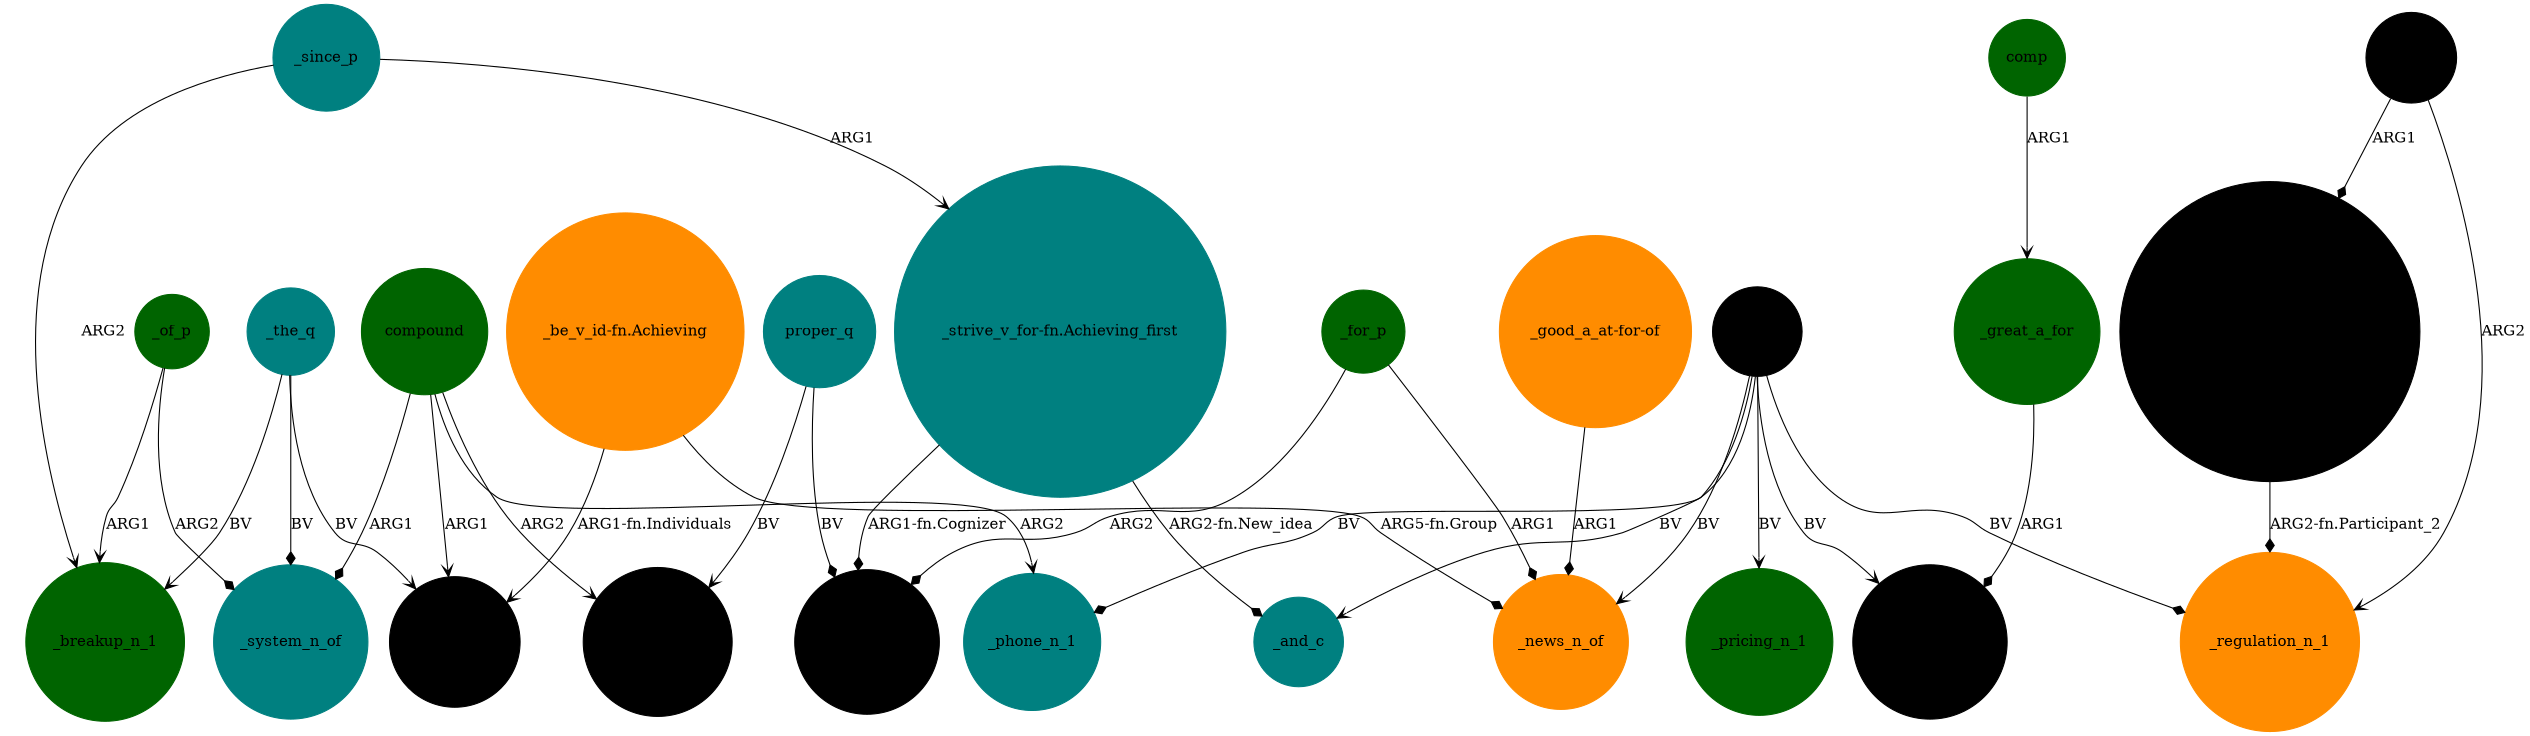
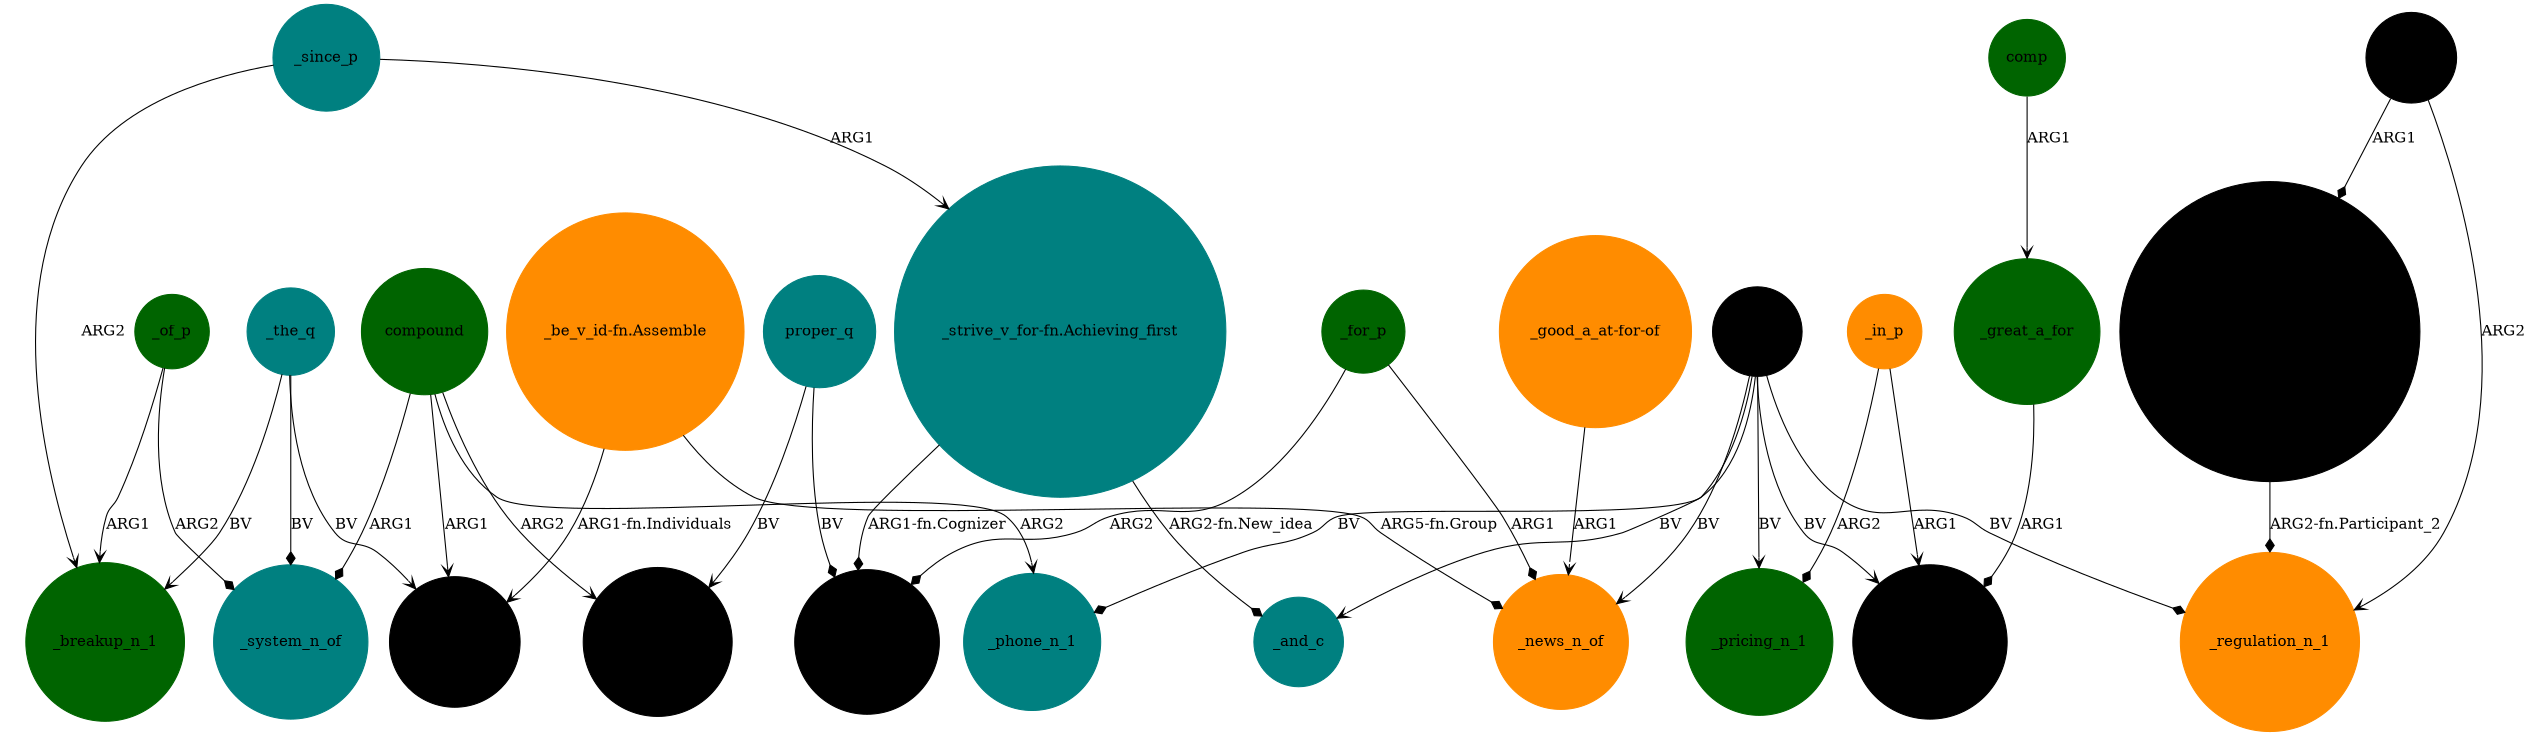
node "_be_v_id-fn.Achieving": label "_be_v_id-fn.Achieving" -> "_be_v_id-fn.Assemble"
node "_in_p": added
edge "_good_a_at-for-of" -> "_news_n_of": arrowhead diamond -> vee
